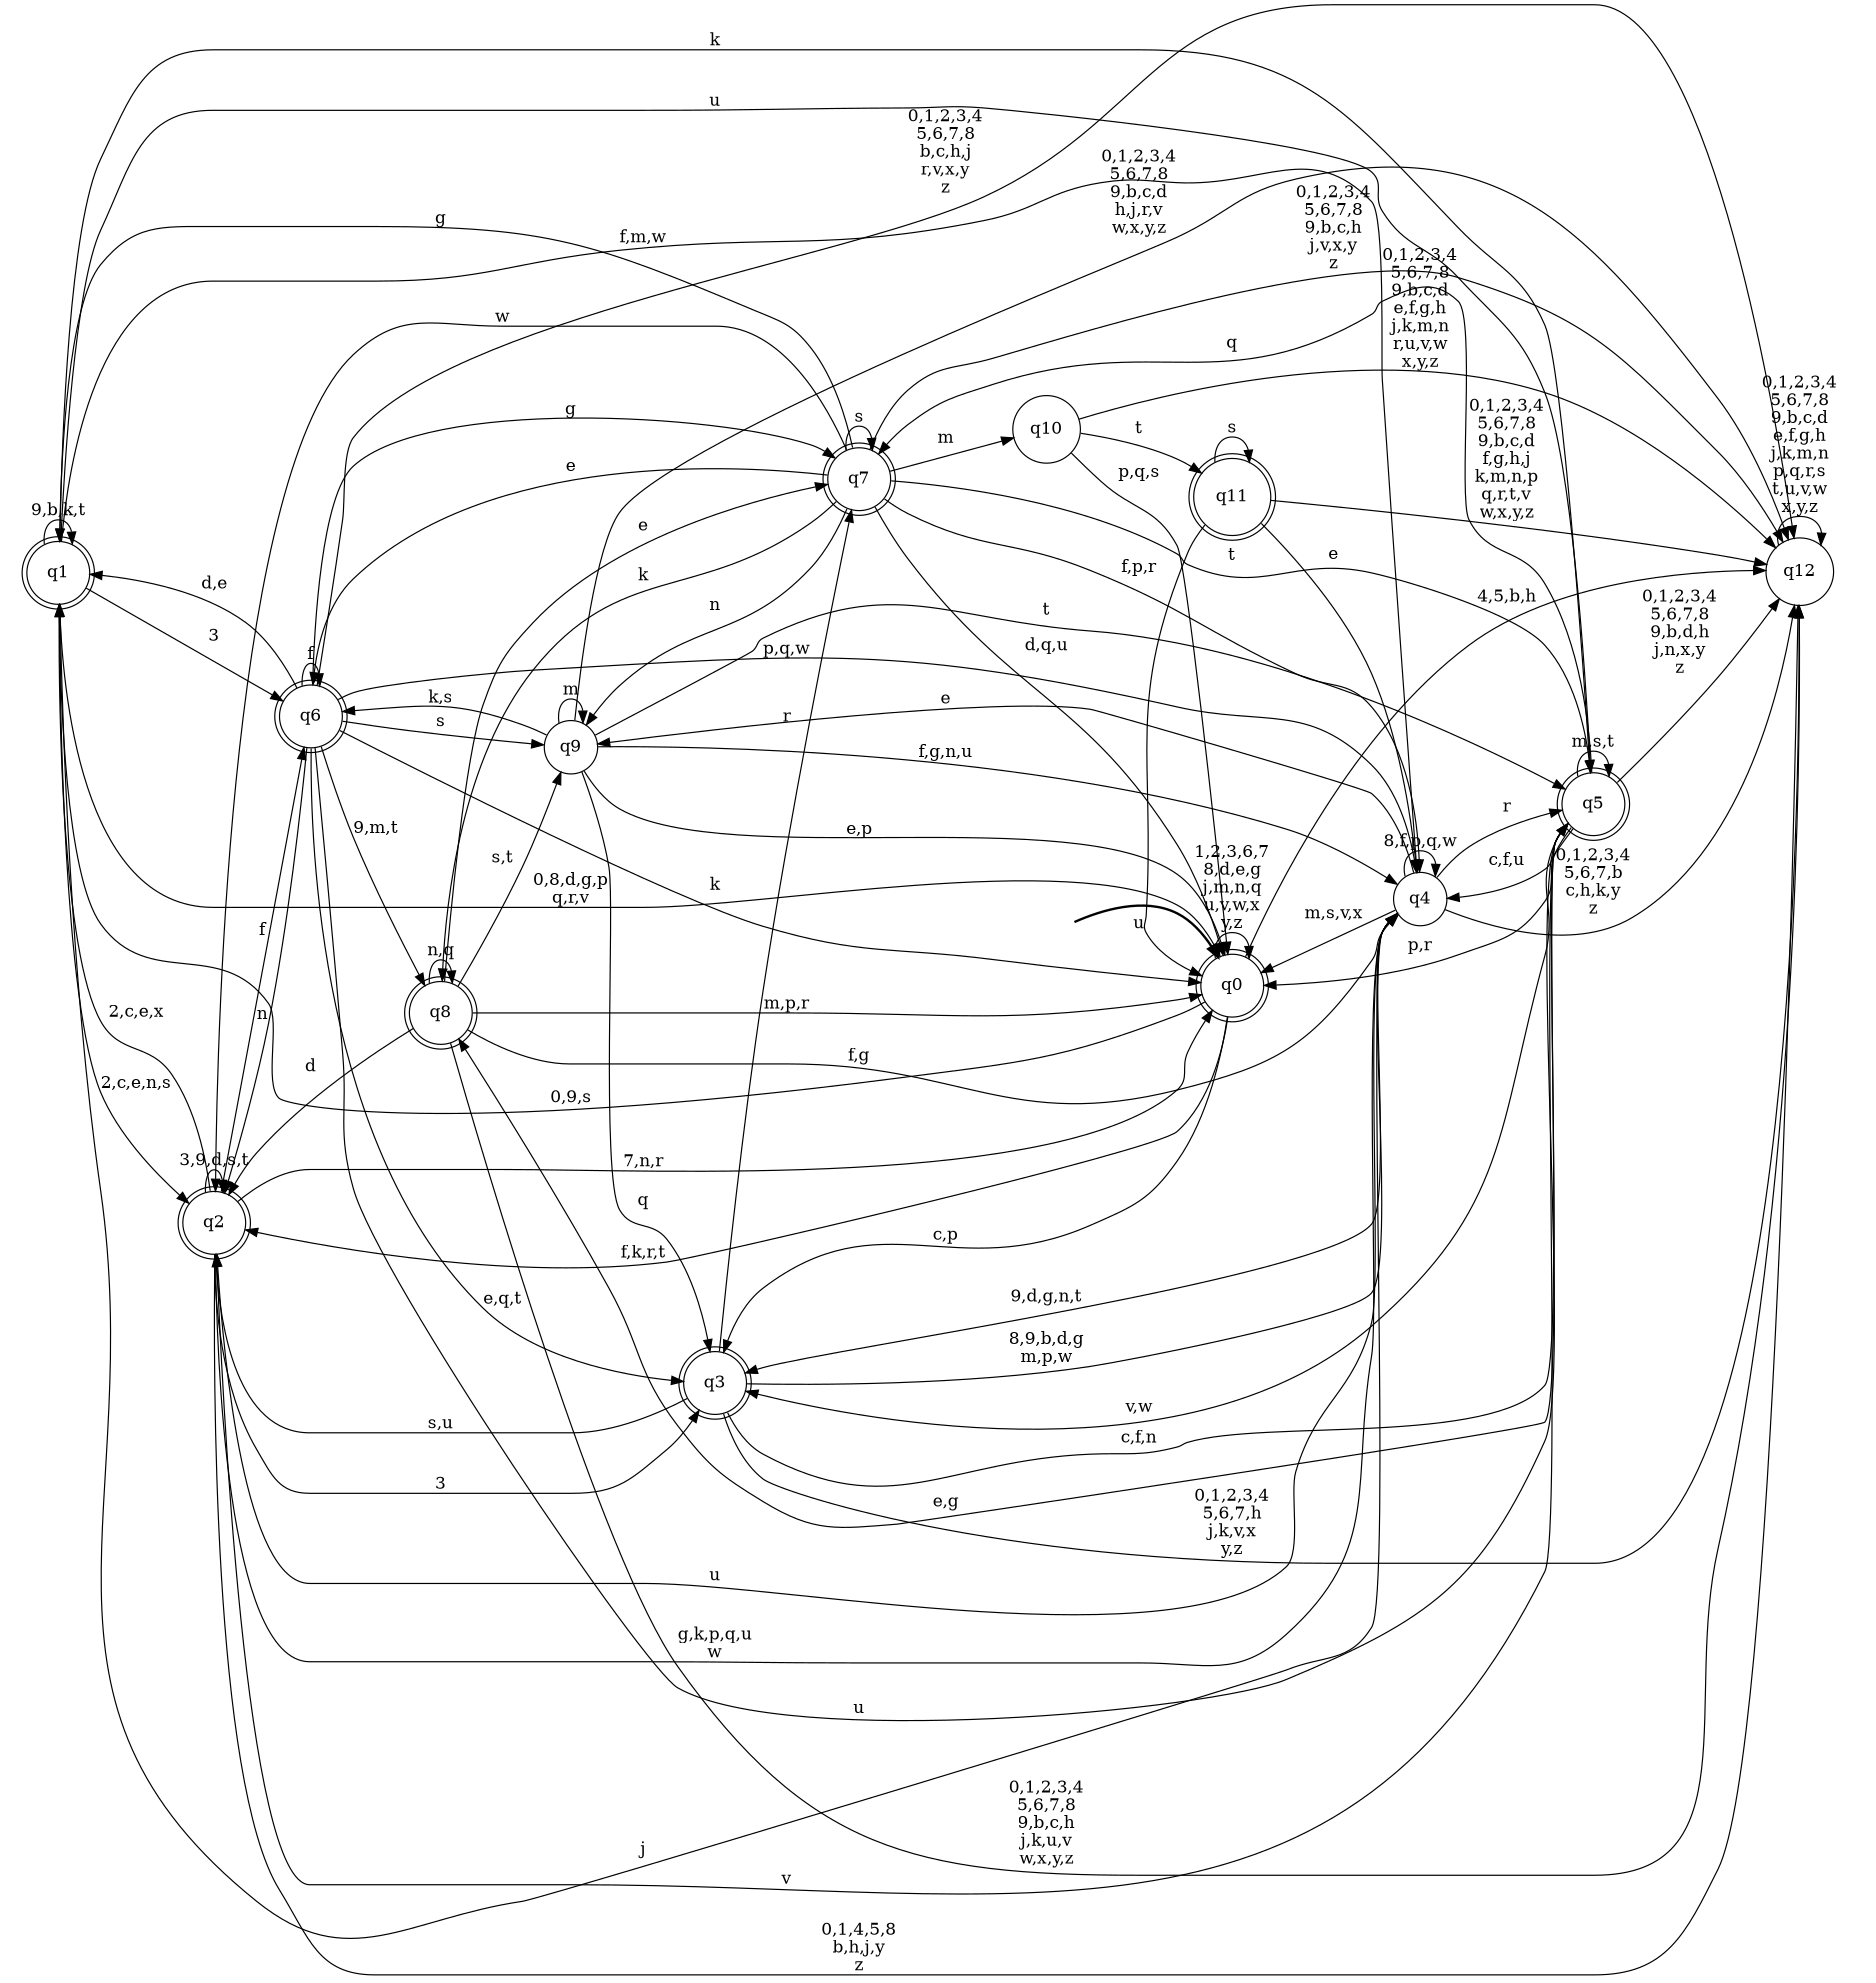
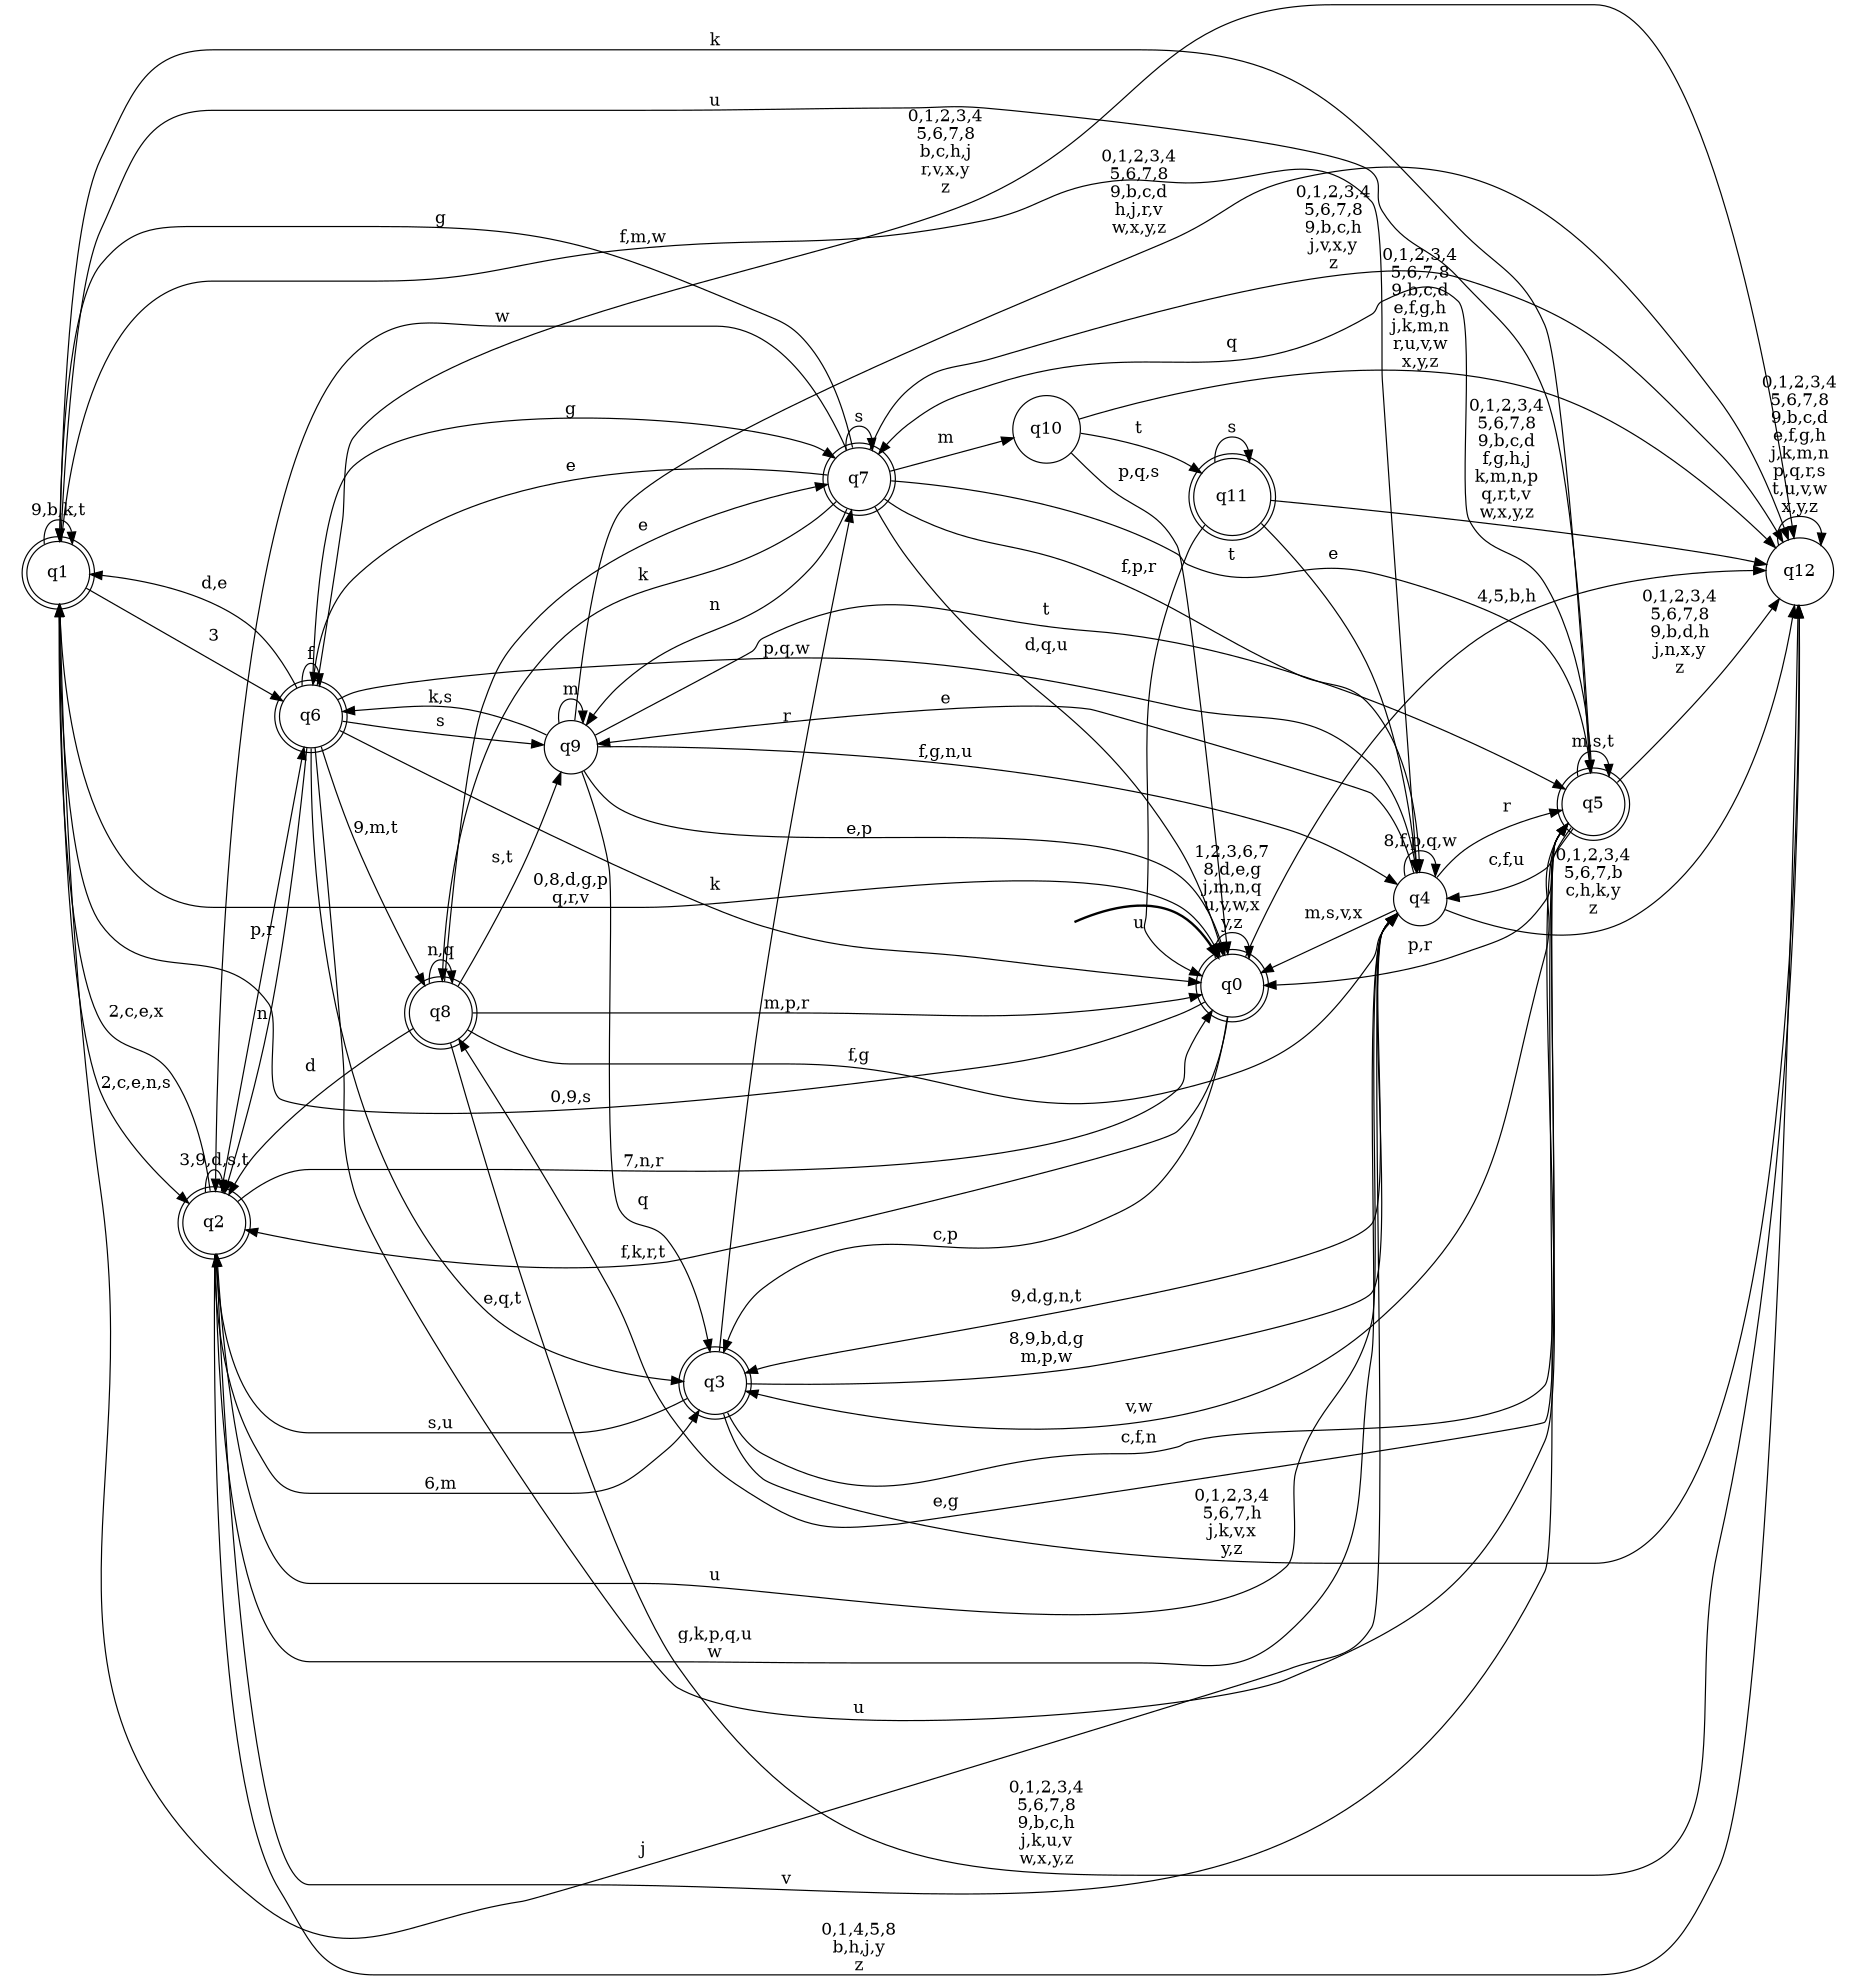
edge "q2" -> "q6": label "f" -> "p,r"
edge "q2" -> "q3": label "3" -> "6,m"
